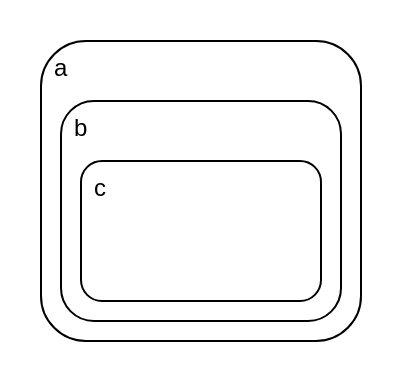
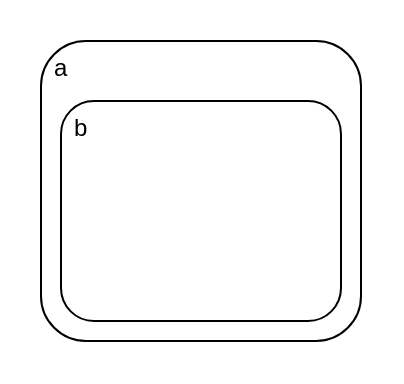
node "c": removed
